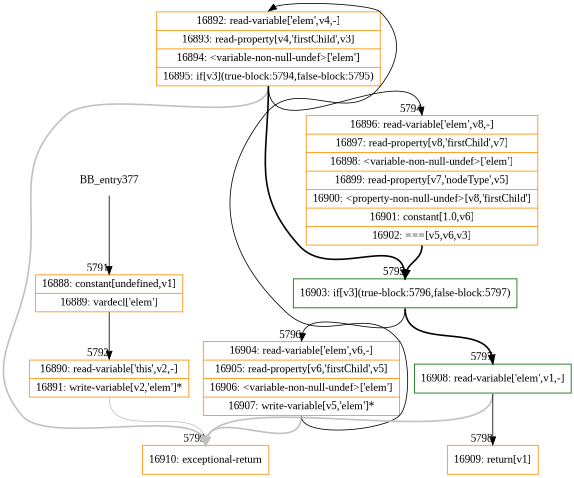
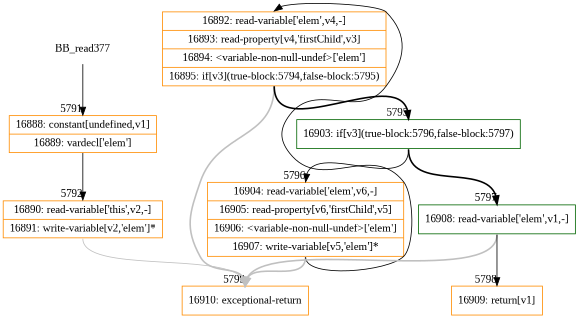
node "BB_entry377": label "BB_entry377" -> "BB_read377"
node "16896: read-variable['elem',v8,-]": removed
